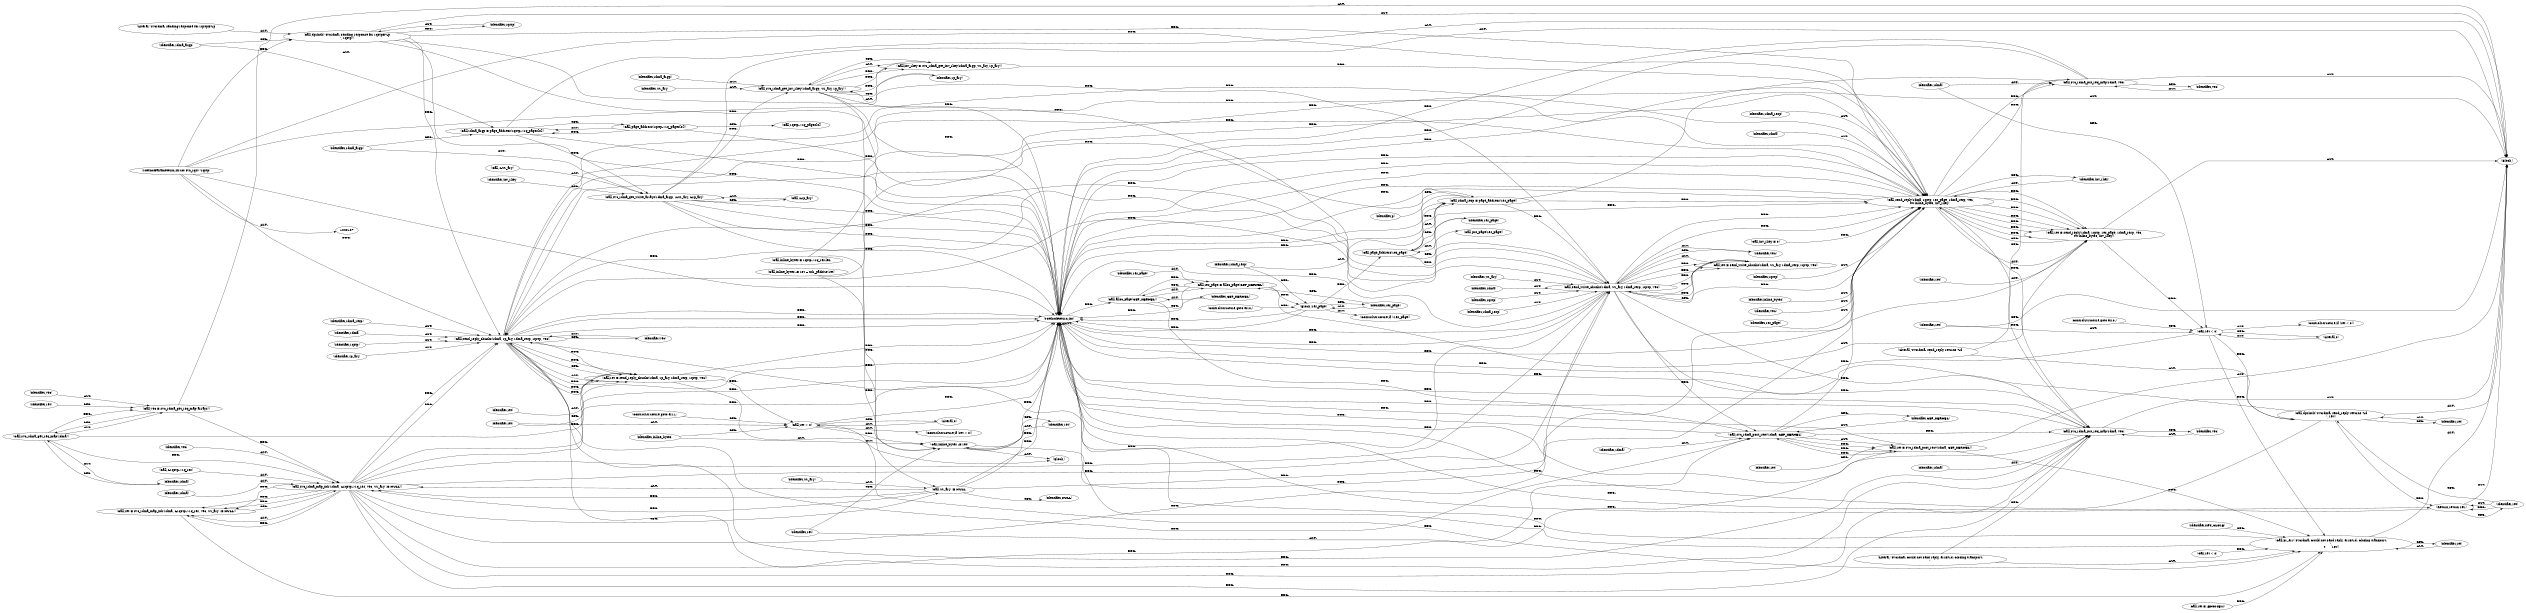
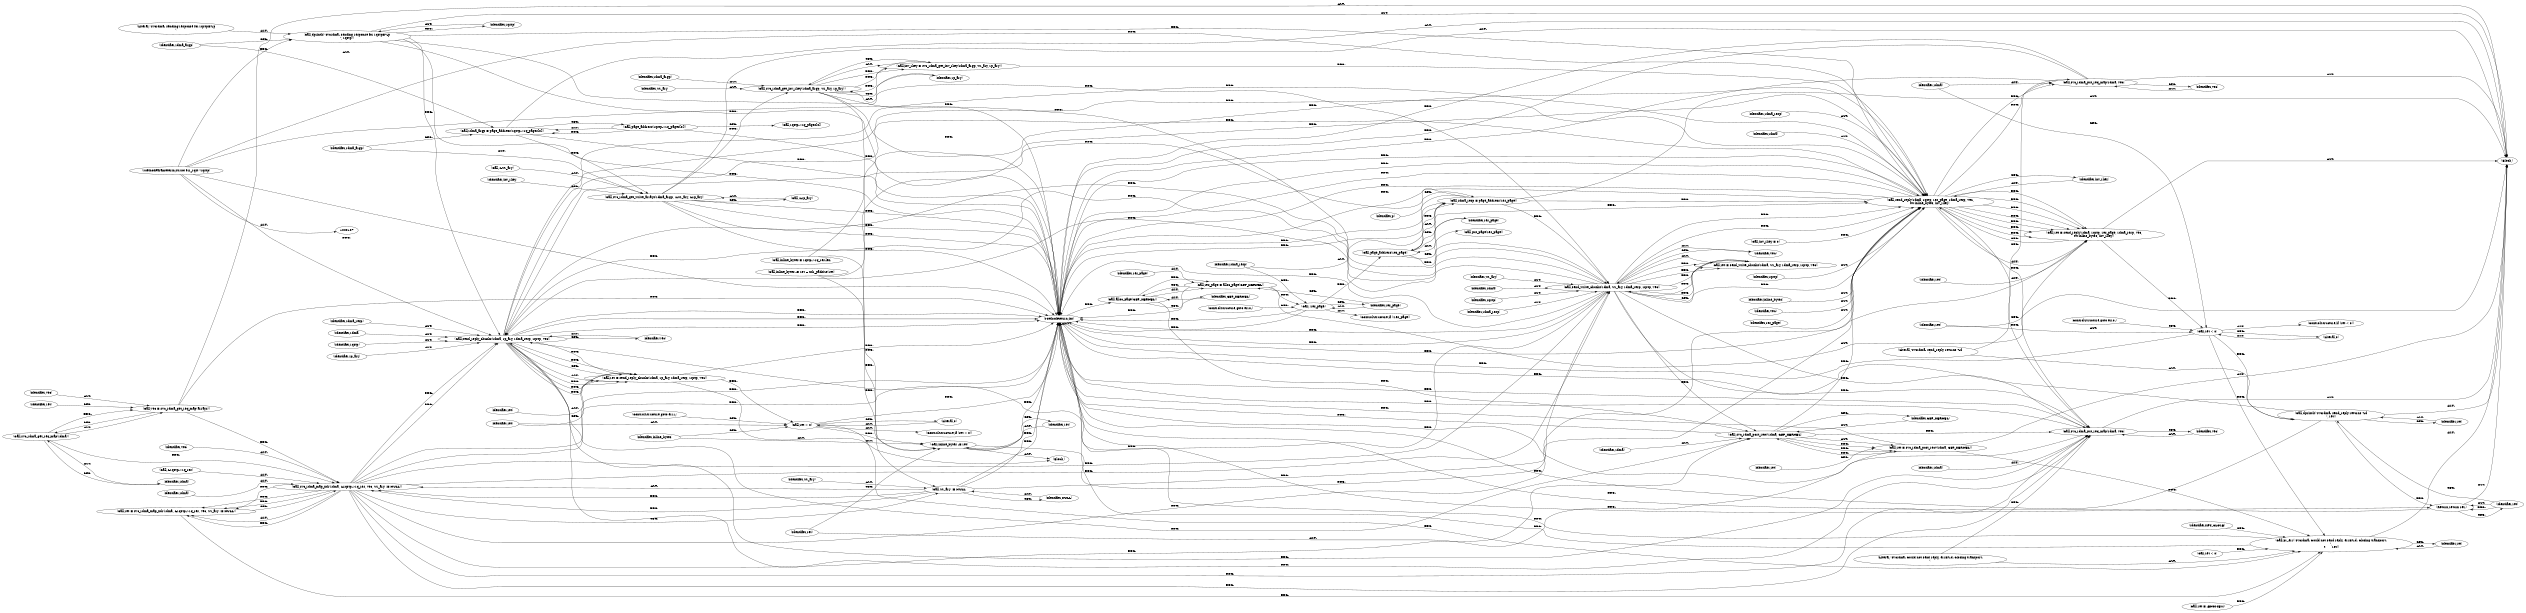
node "(MethodParameterIn,struct svc_rqst *rqstp)": label "(MethodParameterIn,struct svc_rqst *rqstp)" -> "(MethodParameterIn,struct err_rqst *rqstp)"
node "(Block,!res_page)": label "(Block,!res_page)" -> "(Call,!res_page)"
edge "(Call,svc_rdma_get_req_map(rdma))" -> "(MethodReturn,int)": now "(Call,vec = svc_rdma_get_req_map(arrays))" -> "(MethodReturn,int)"
edge "(Identifier,NULL)" -> "(Call,wr_ary != NULL)": added, label "AST:"
